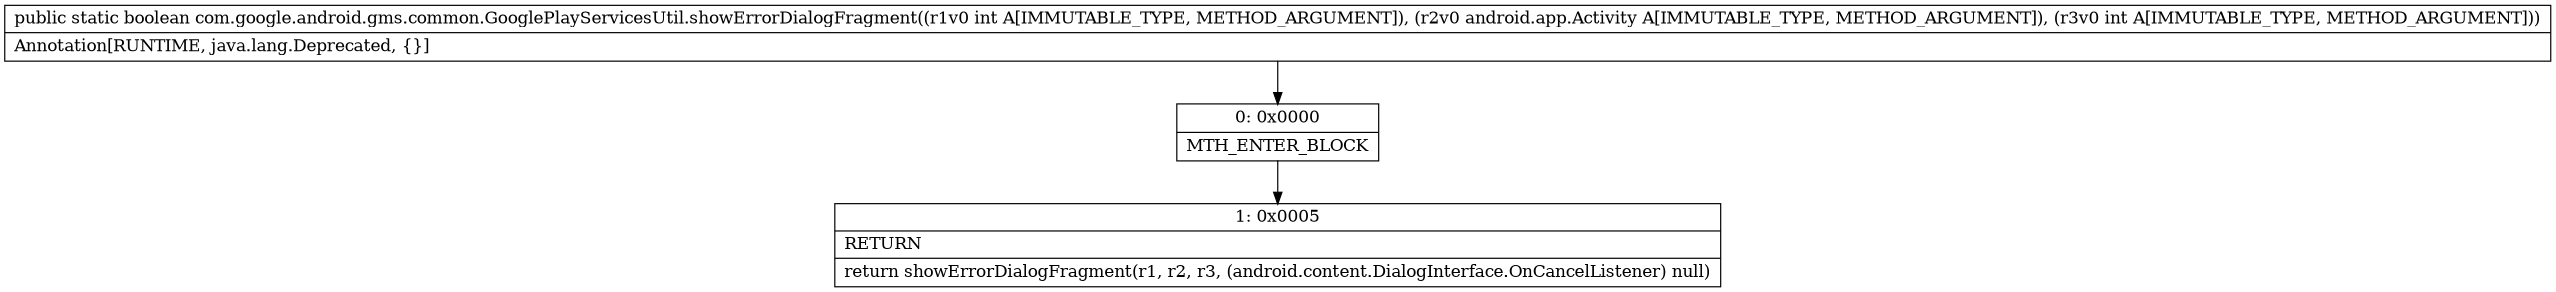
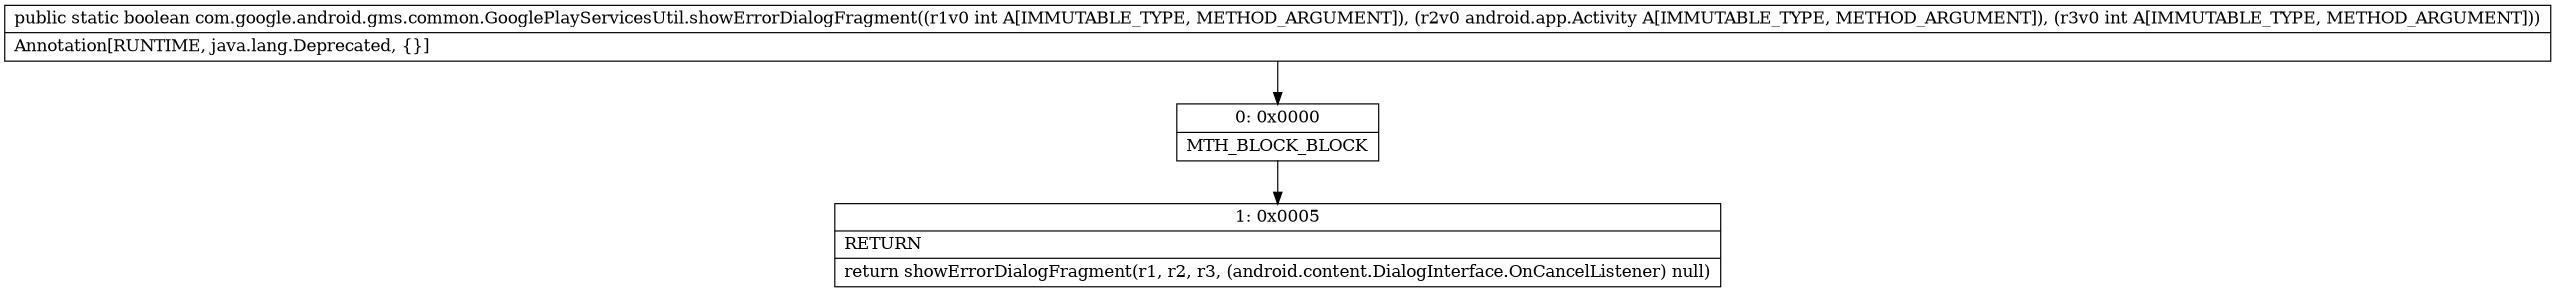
node "0: 0x0000": text "MTH_ENTER_BLOCK" -> "MTH_BLOCK_BLOCK"
